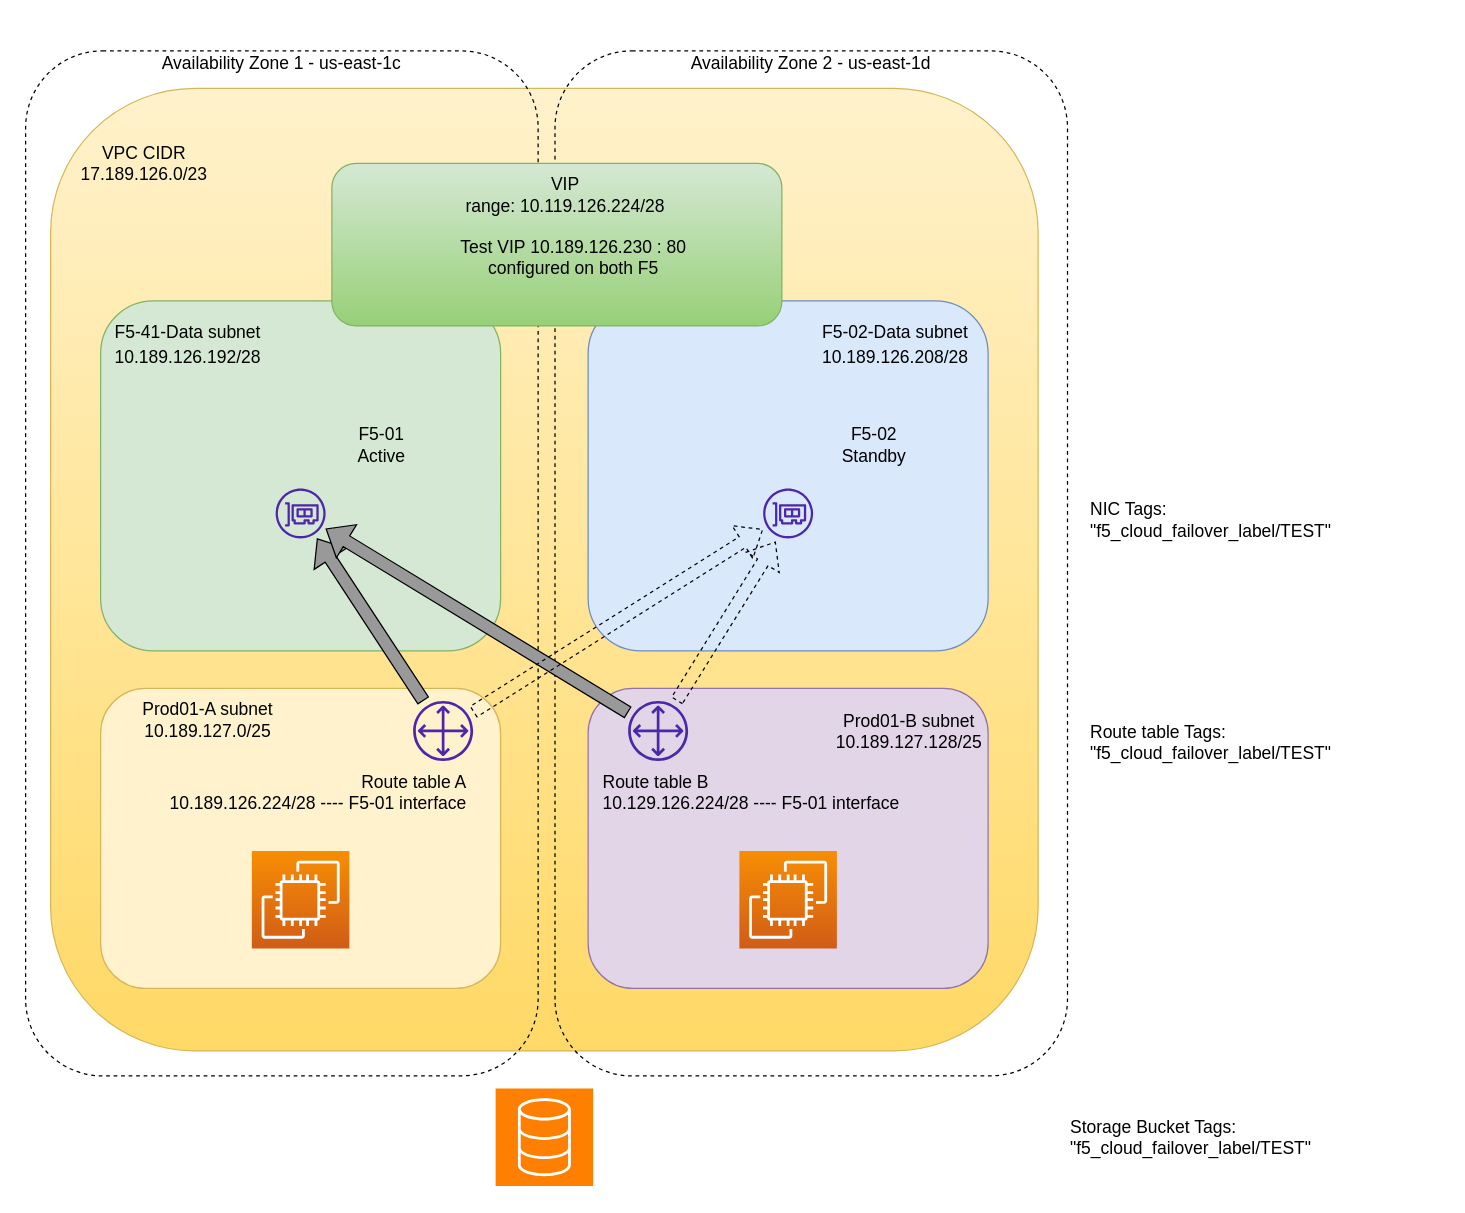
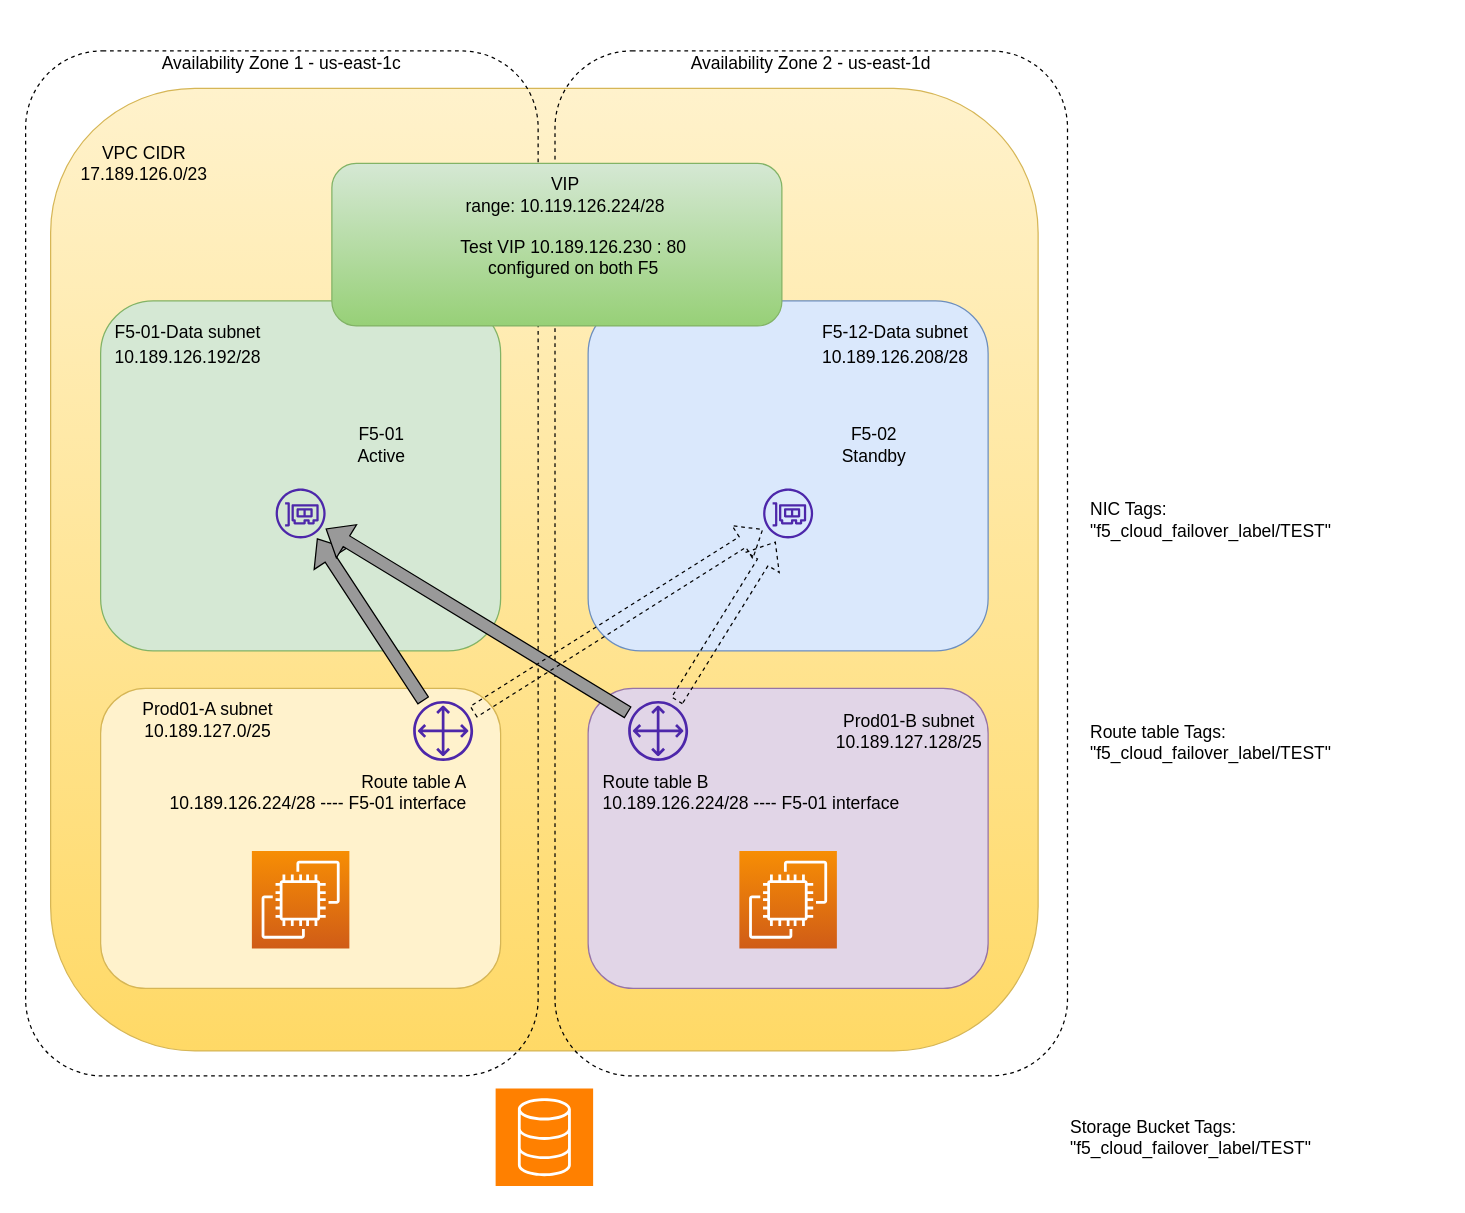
node "F5-41-Data subnet": label "F5-41-Data subnet" -> "F5-01-Data subnet"
node "F5-02-Data subnet": label "F5-02-Data subnet" -> "F5-12-Data subnet"
node "Route table B 10.129.126.224/28 ---- F5-01 interface": label "Route table B 10.129.126.224/28 ---- F5-01 interface" -> "Route table B 10.189.126.224/28 ---- F5-01 interface"
